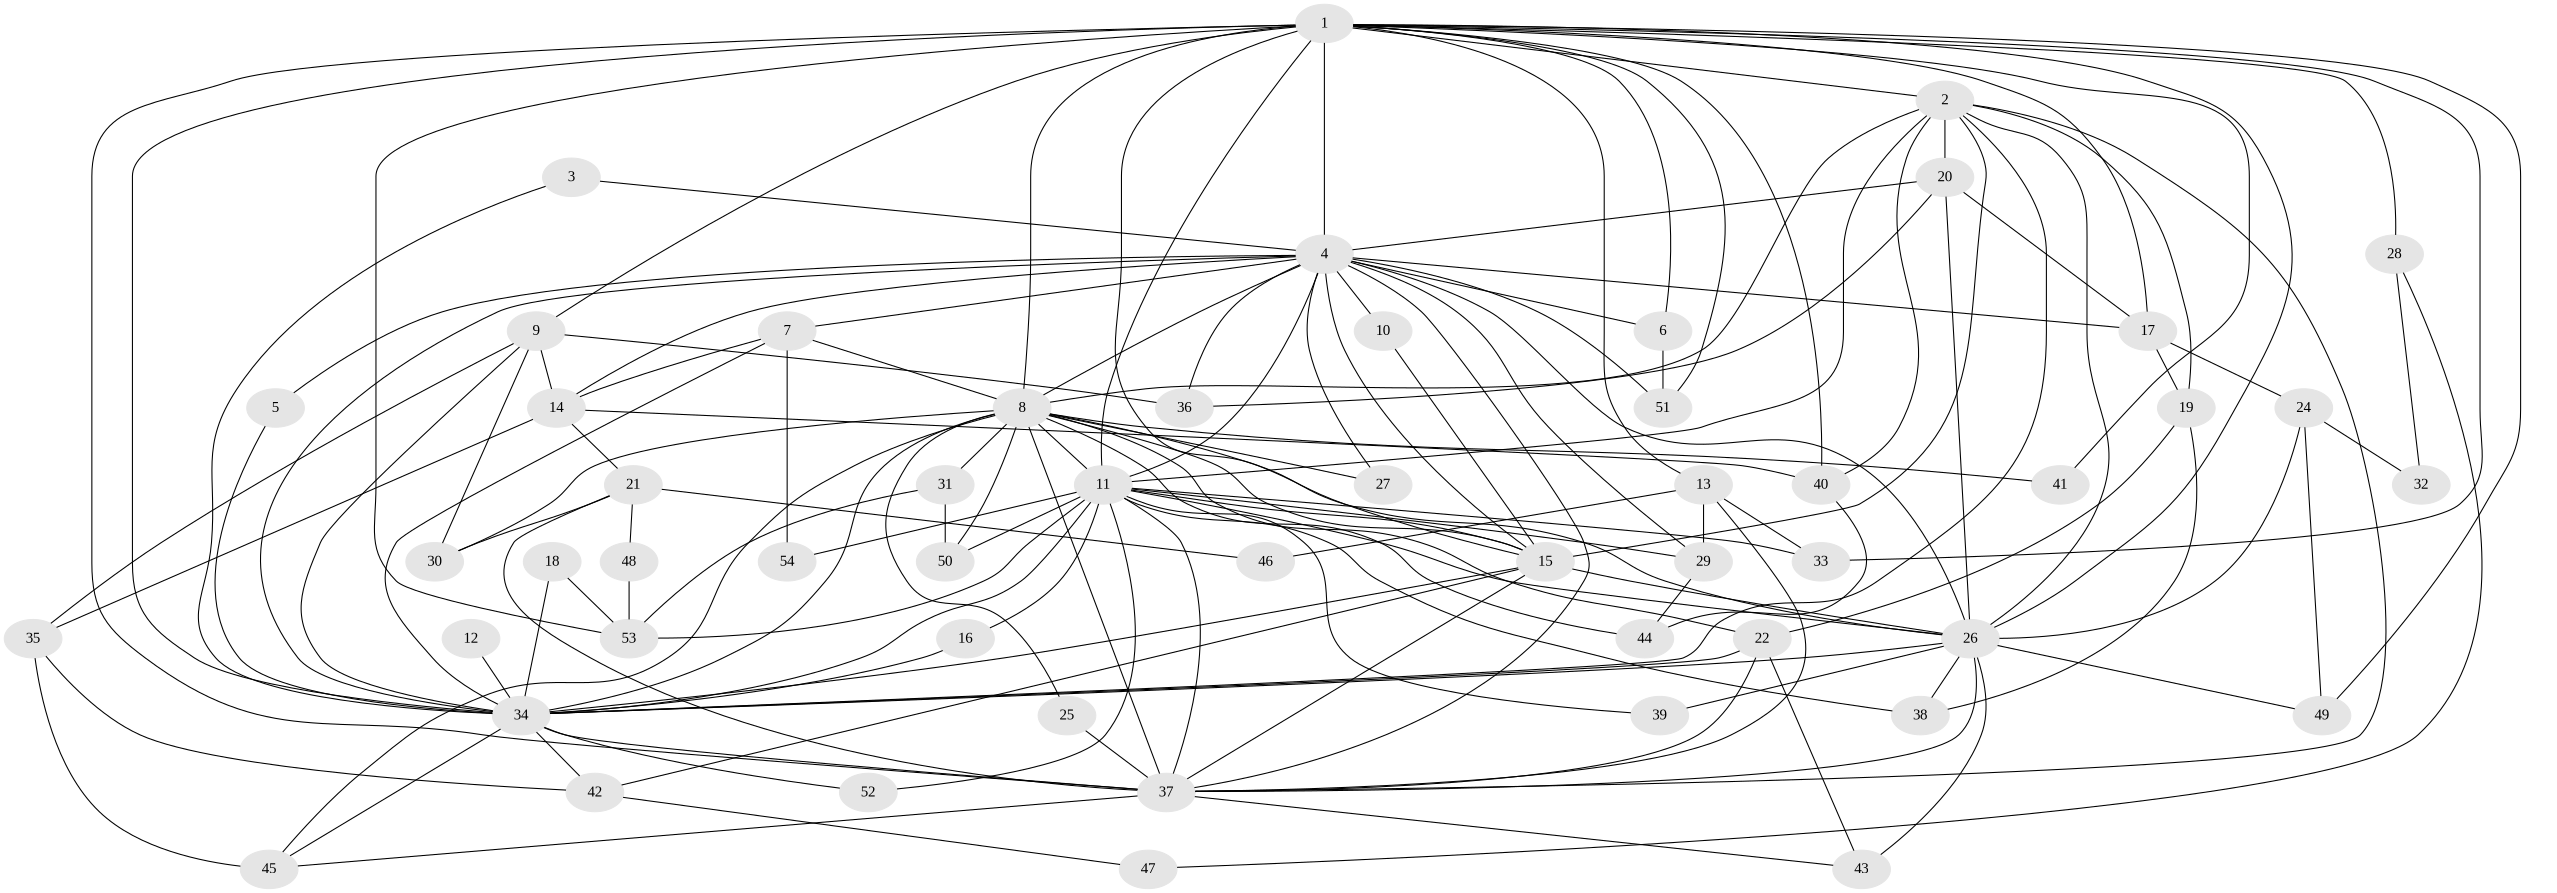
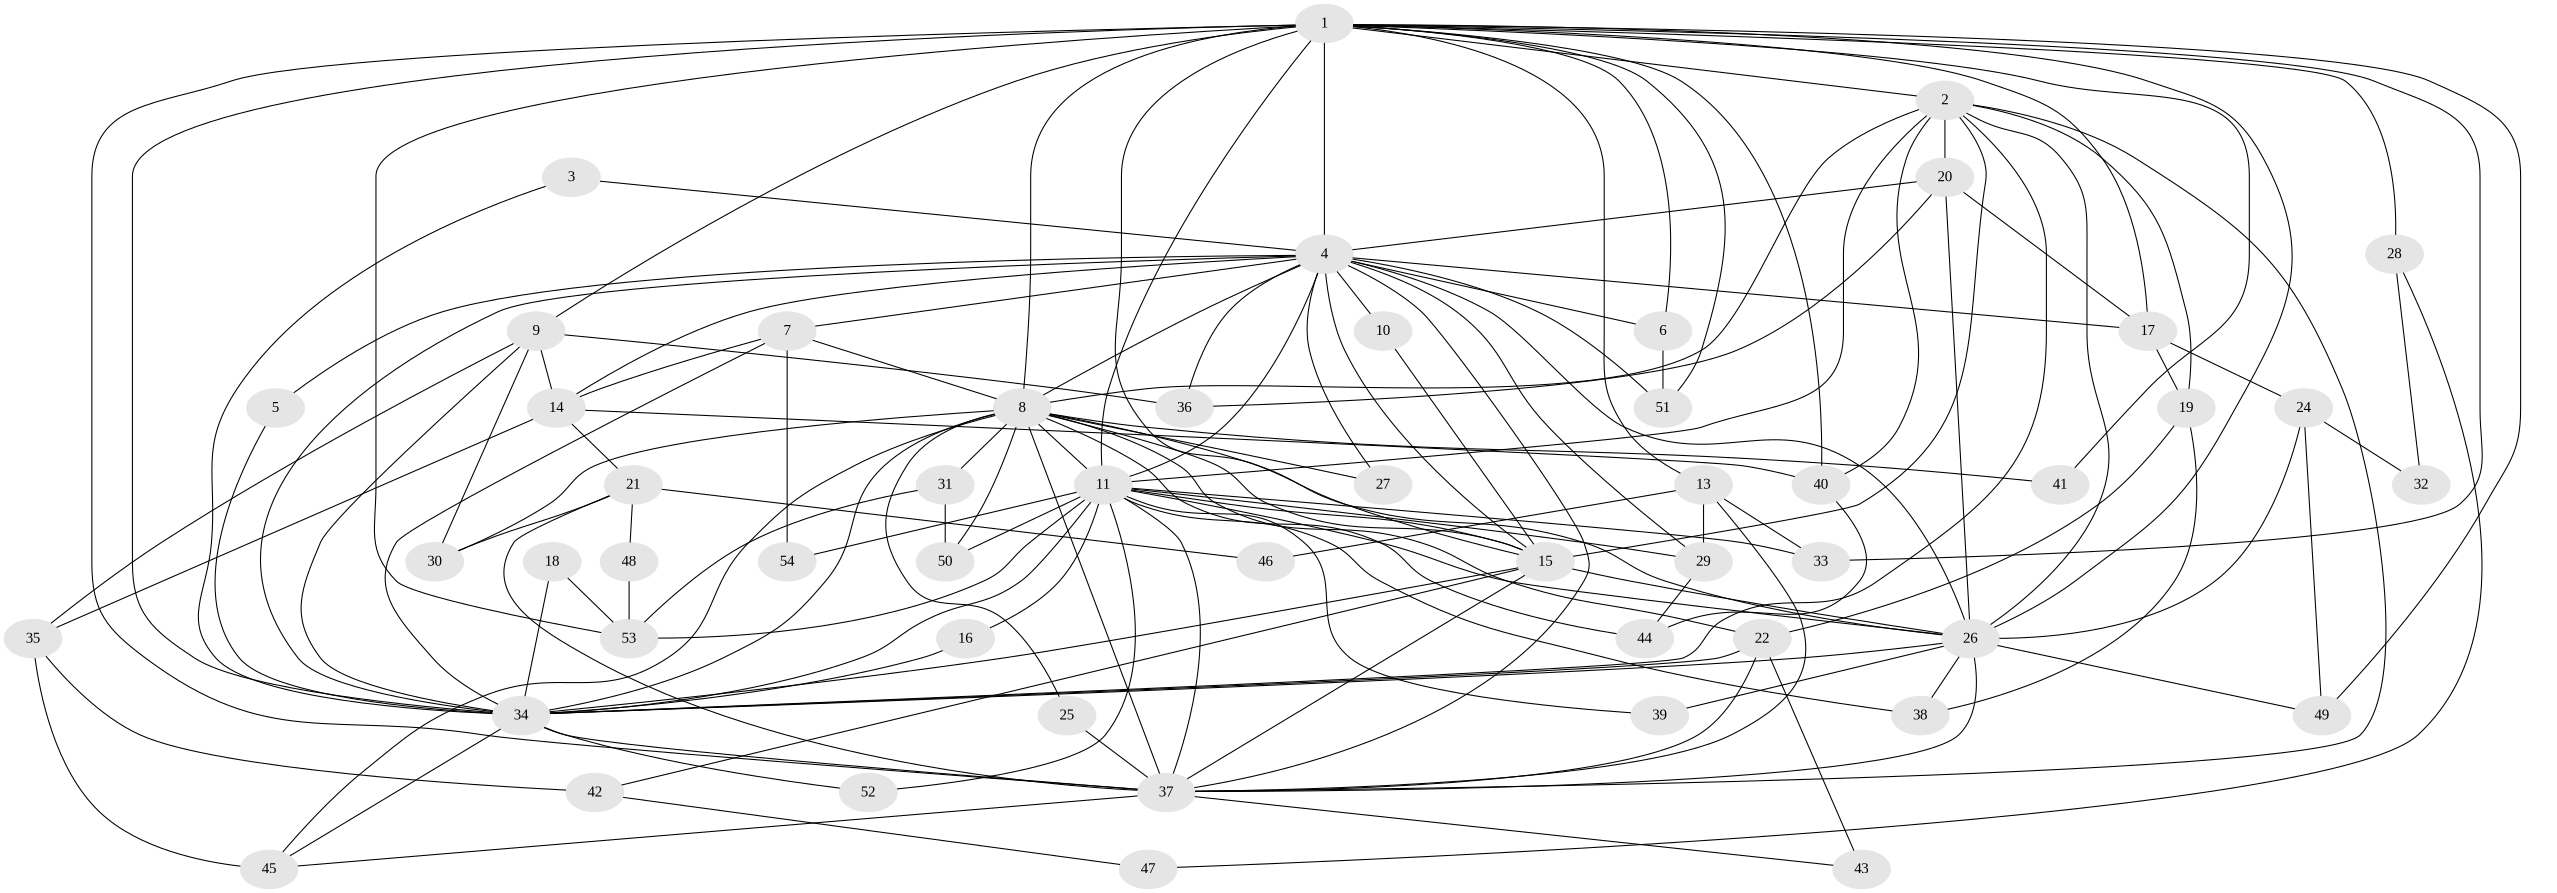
node "12": removed
edge "34" -- "42": removed
edge "26" -- "43": removed
